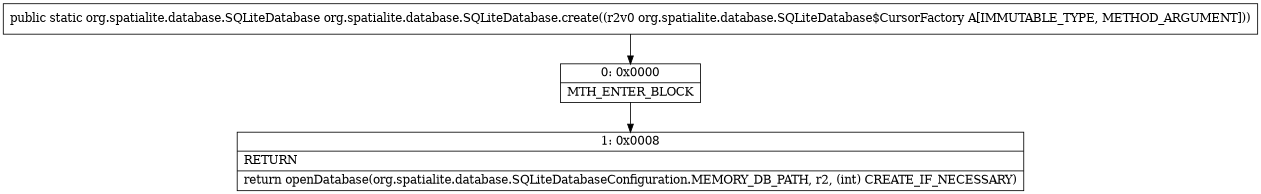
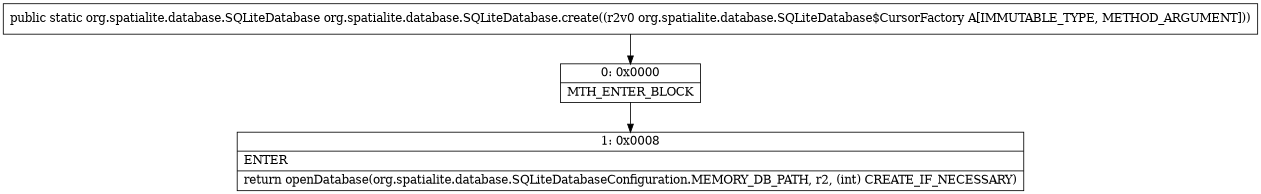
node "1: 0x0008": text "RETURN" -> "ENTER"
